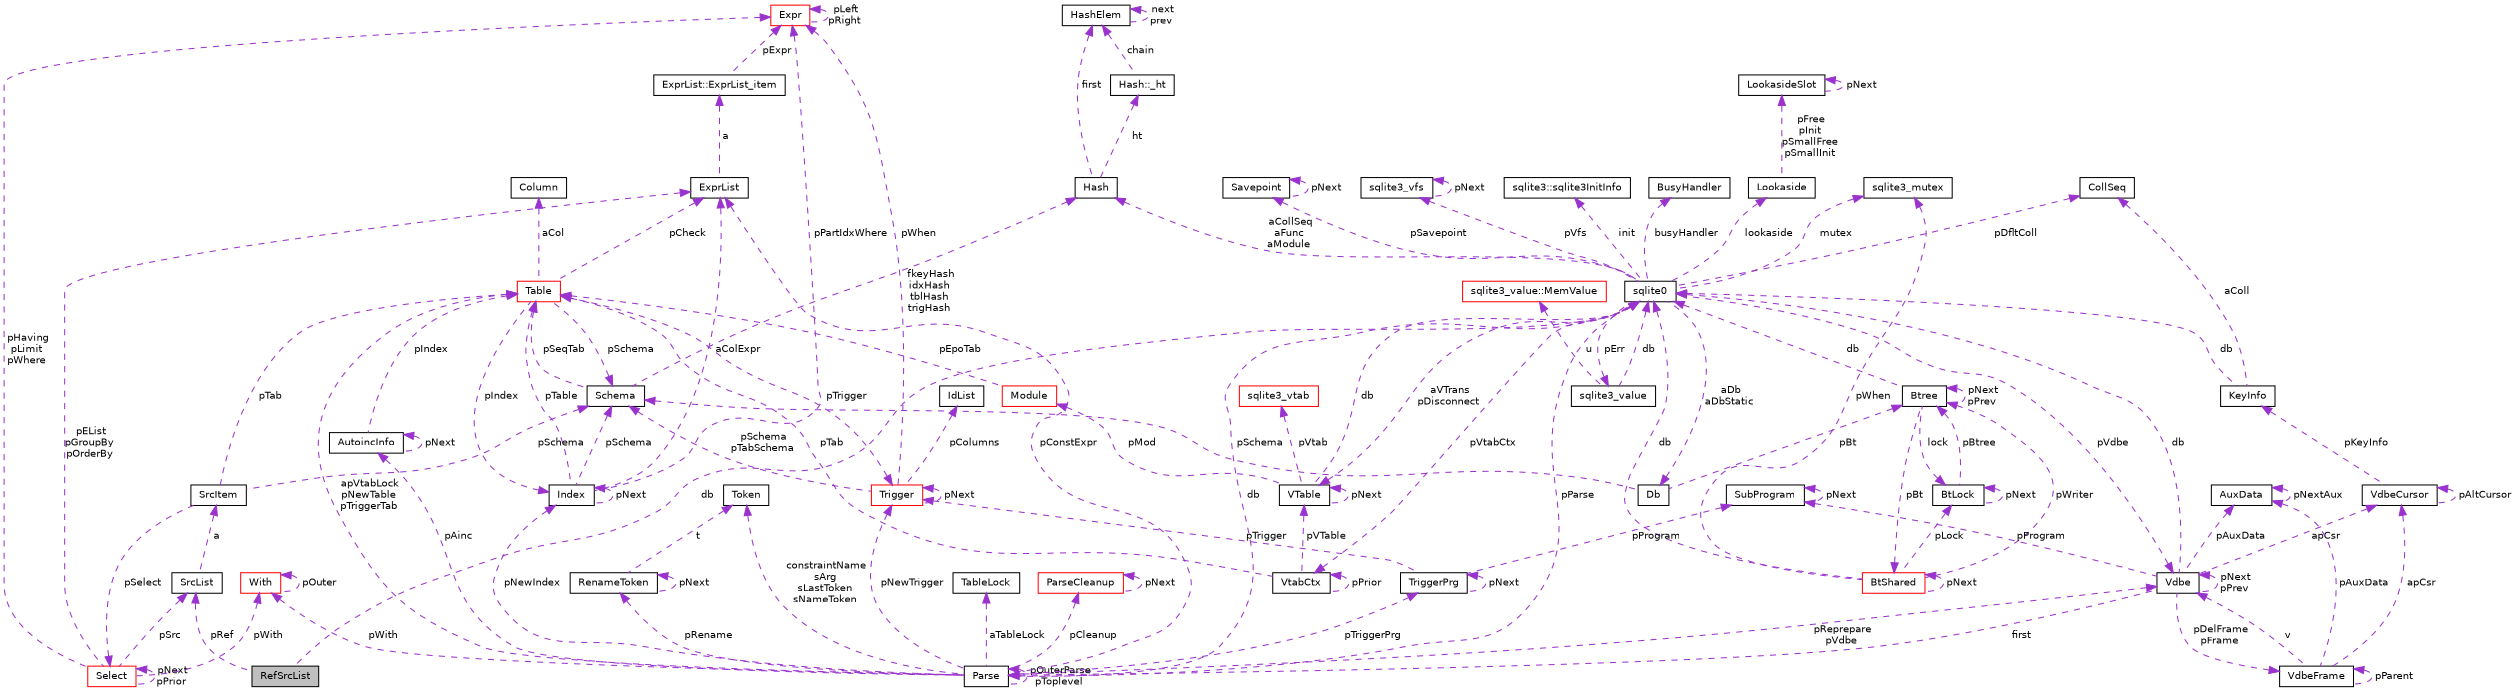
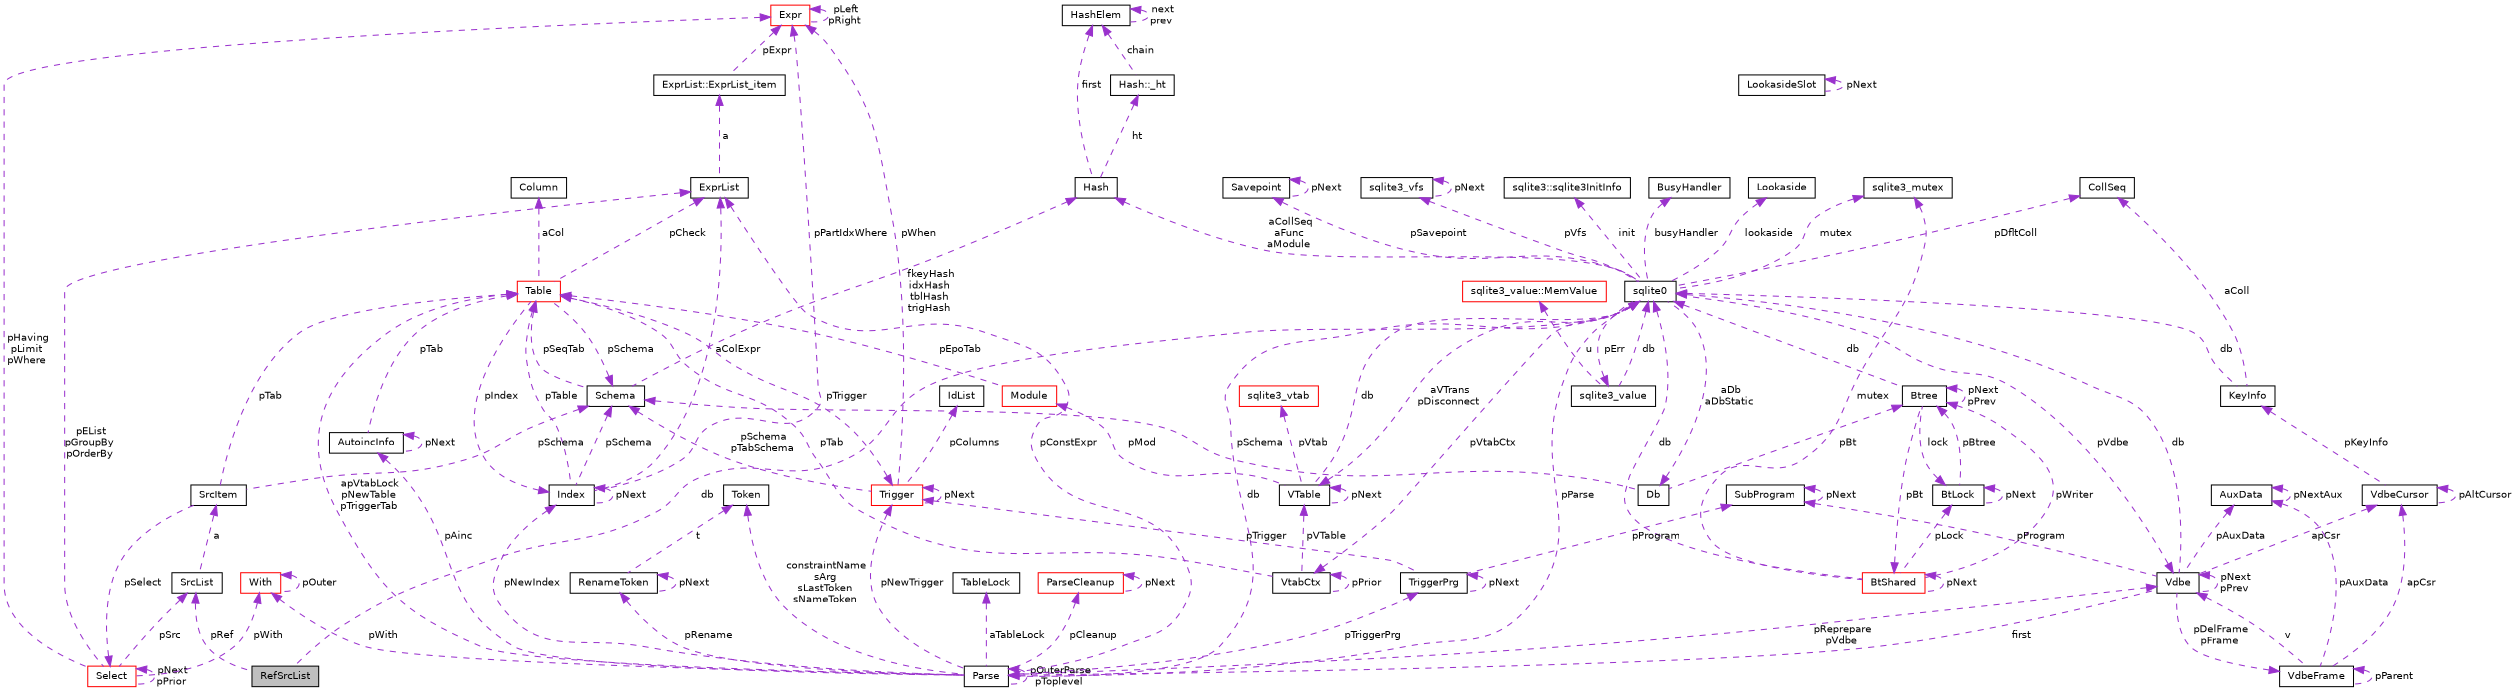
edge "Lookaside" -> "LookasideSlot": removed, label "pFree pInit pSmallFree pSmallInit"
edge "AutoincInfo" -> "Table": label " pIndex" -> " pTab"
edge "BtShared" -> "sqlite3_mutex": label " pWhen" -> " mutex"
